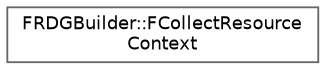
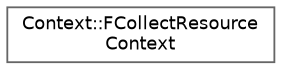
node "FRDGBuilder::FCollectResource Context": label "FRDGBuilder::FCollectResource Context" -> "Context::FCollectResource Context"
